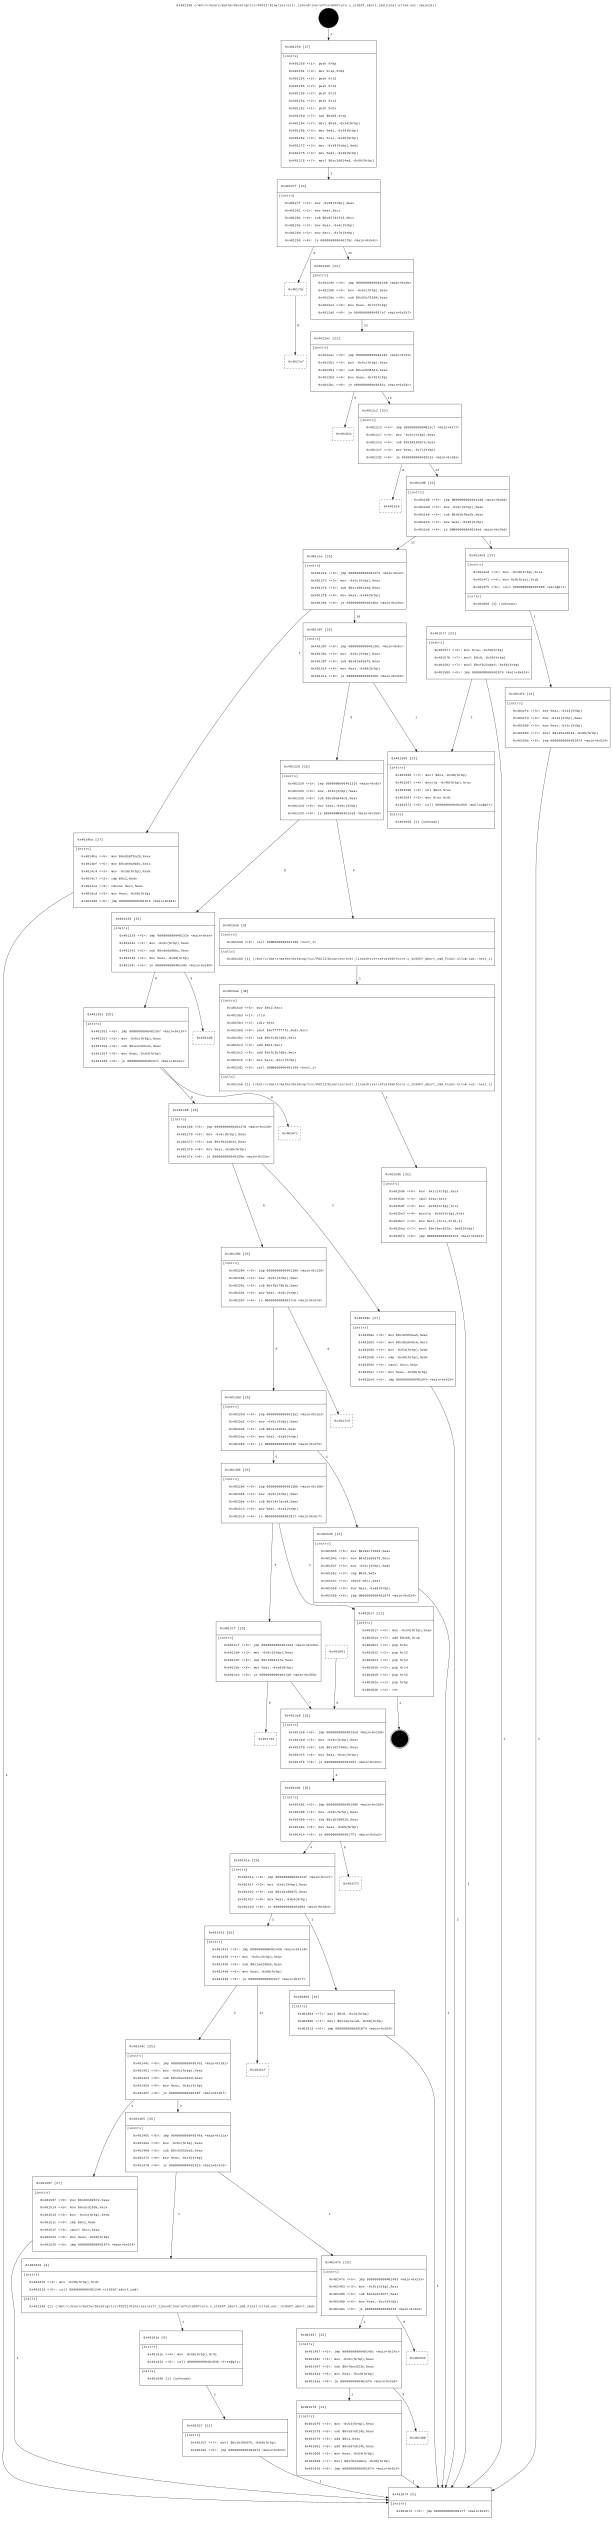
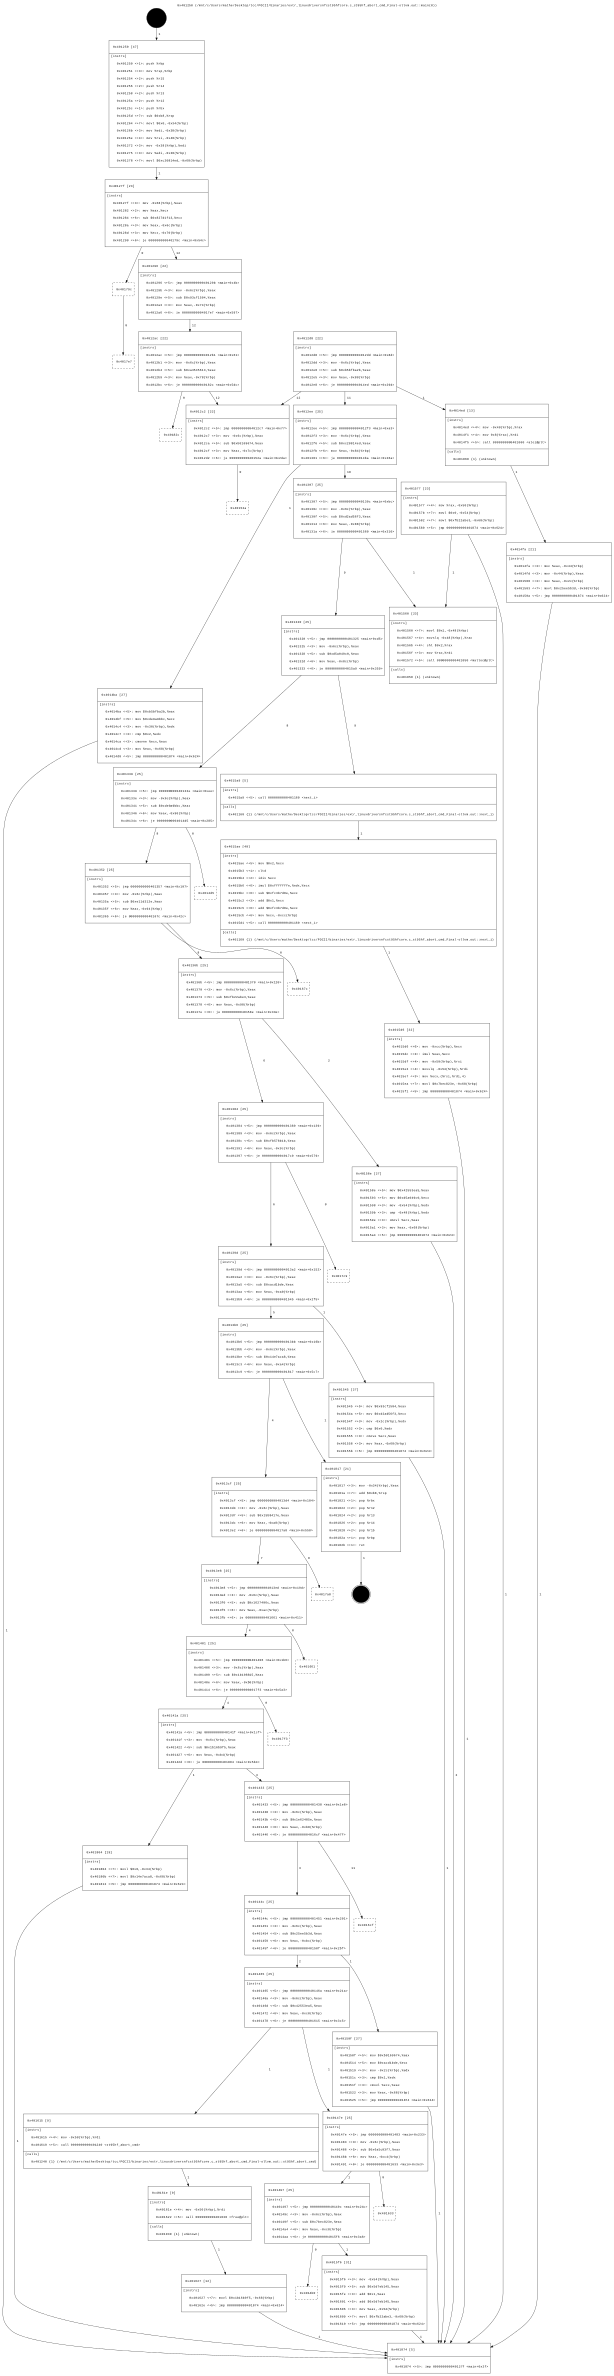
edge "0x4012c2 [22]" -> "0x4012d8 [22]": reversed
edge "0x401661" -> "0x4013e8 [25]": reversed
